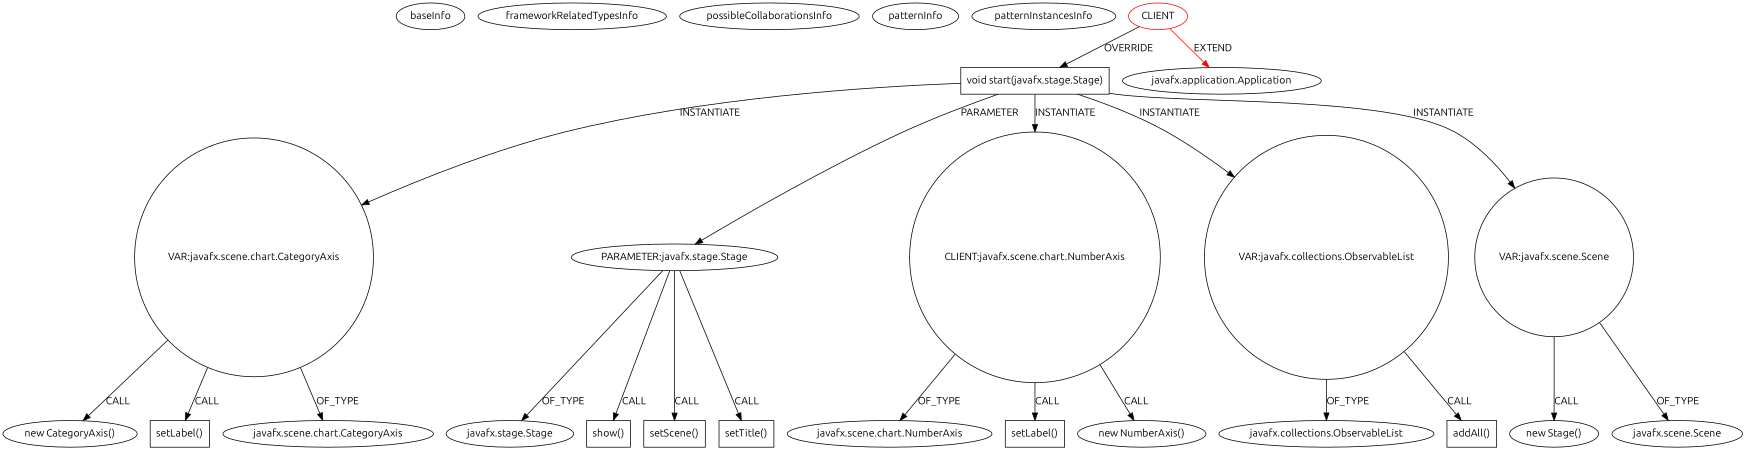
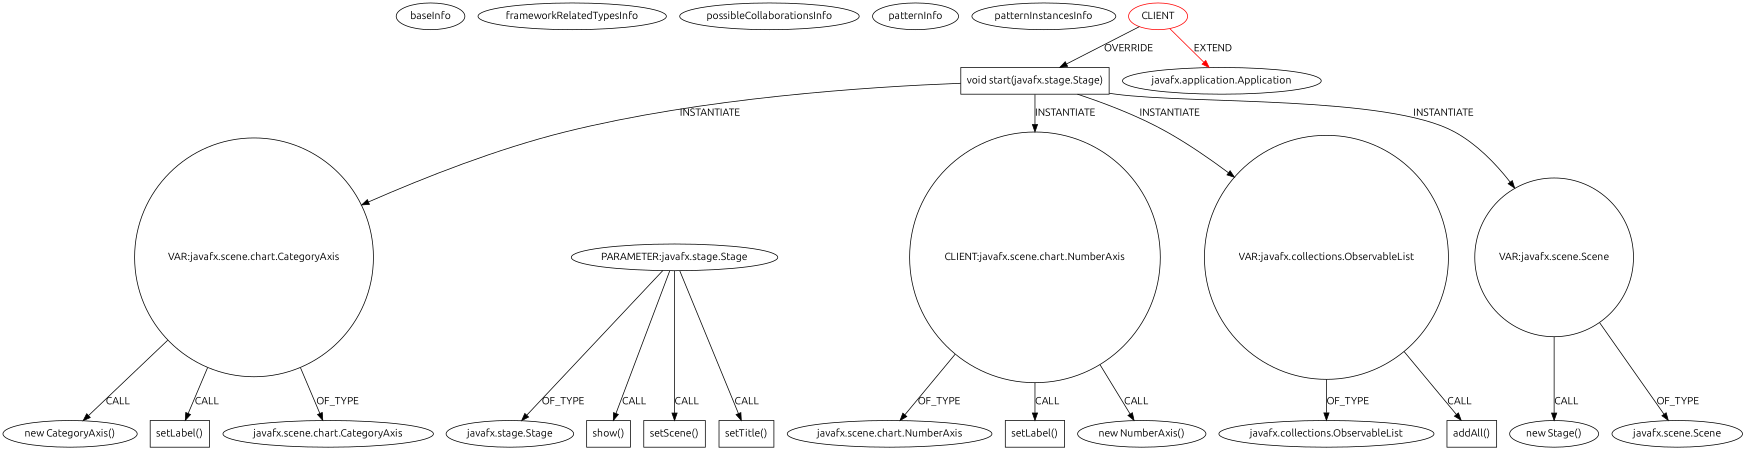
edge "void start(javafx.stage.Stage)" -> "PARAMETER:javafx.stage.Stage": removed, label "PARAMETER"
